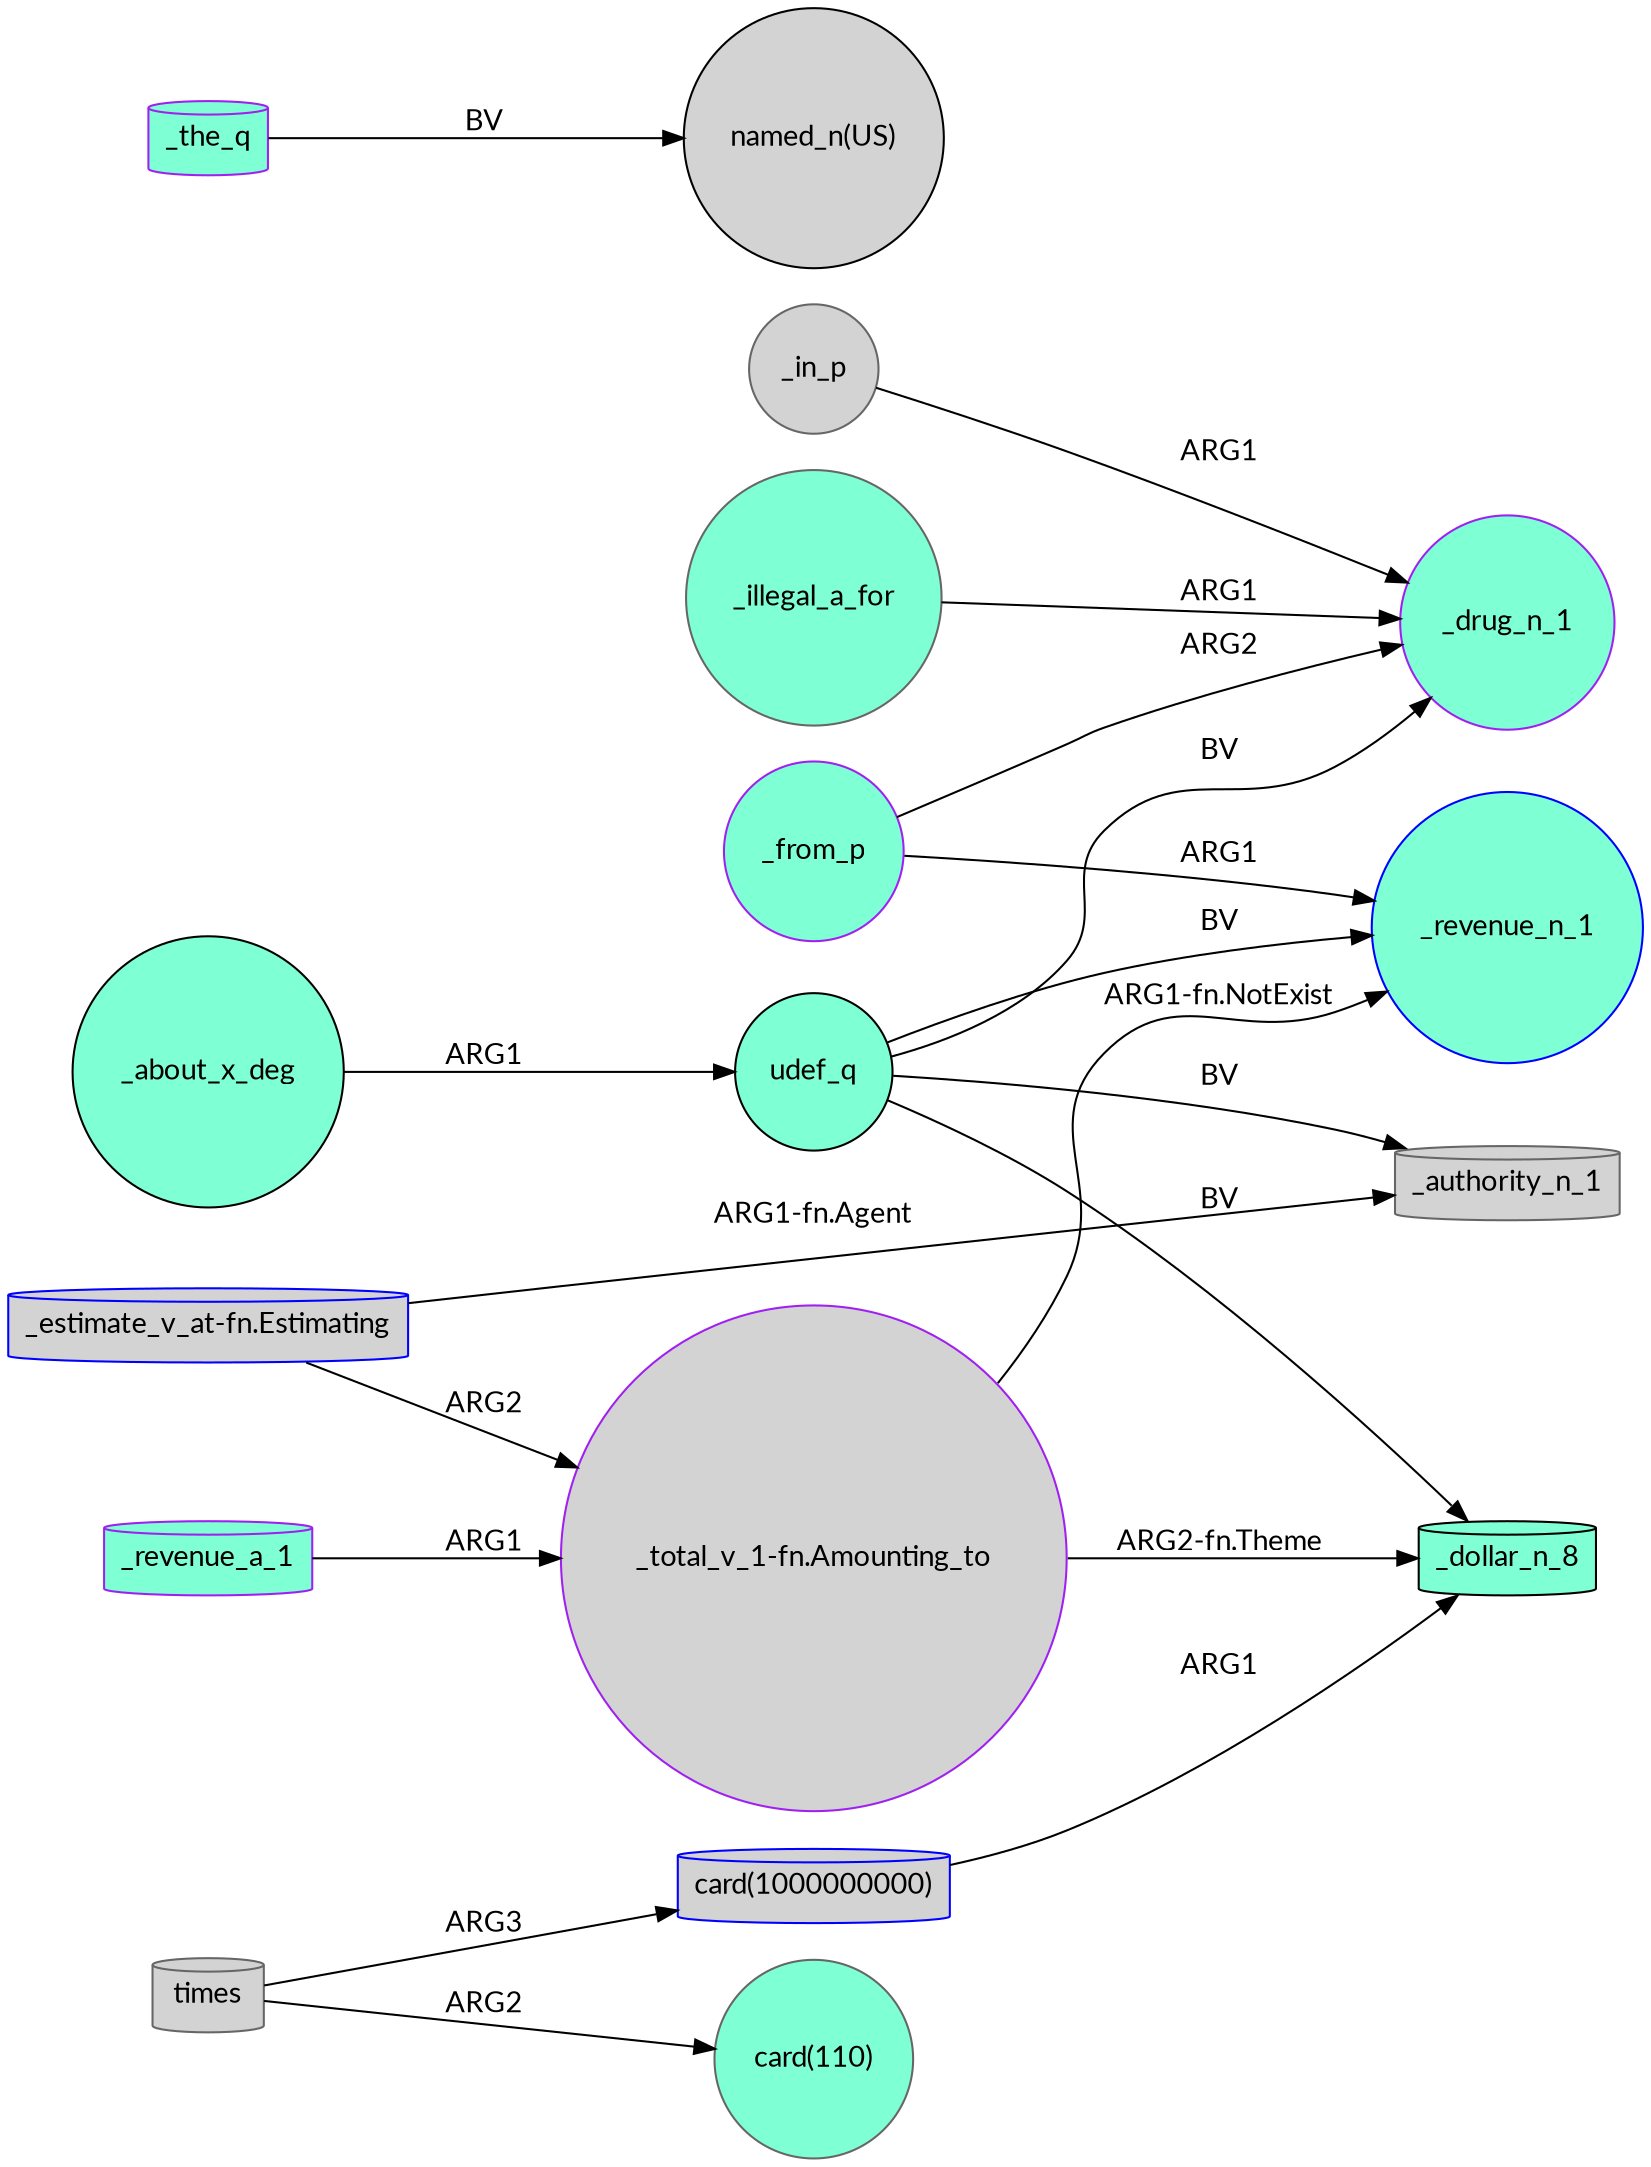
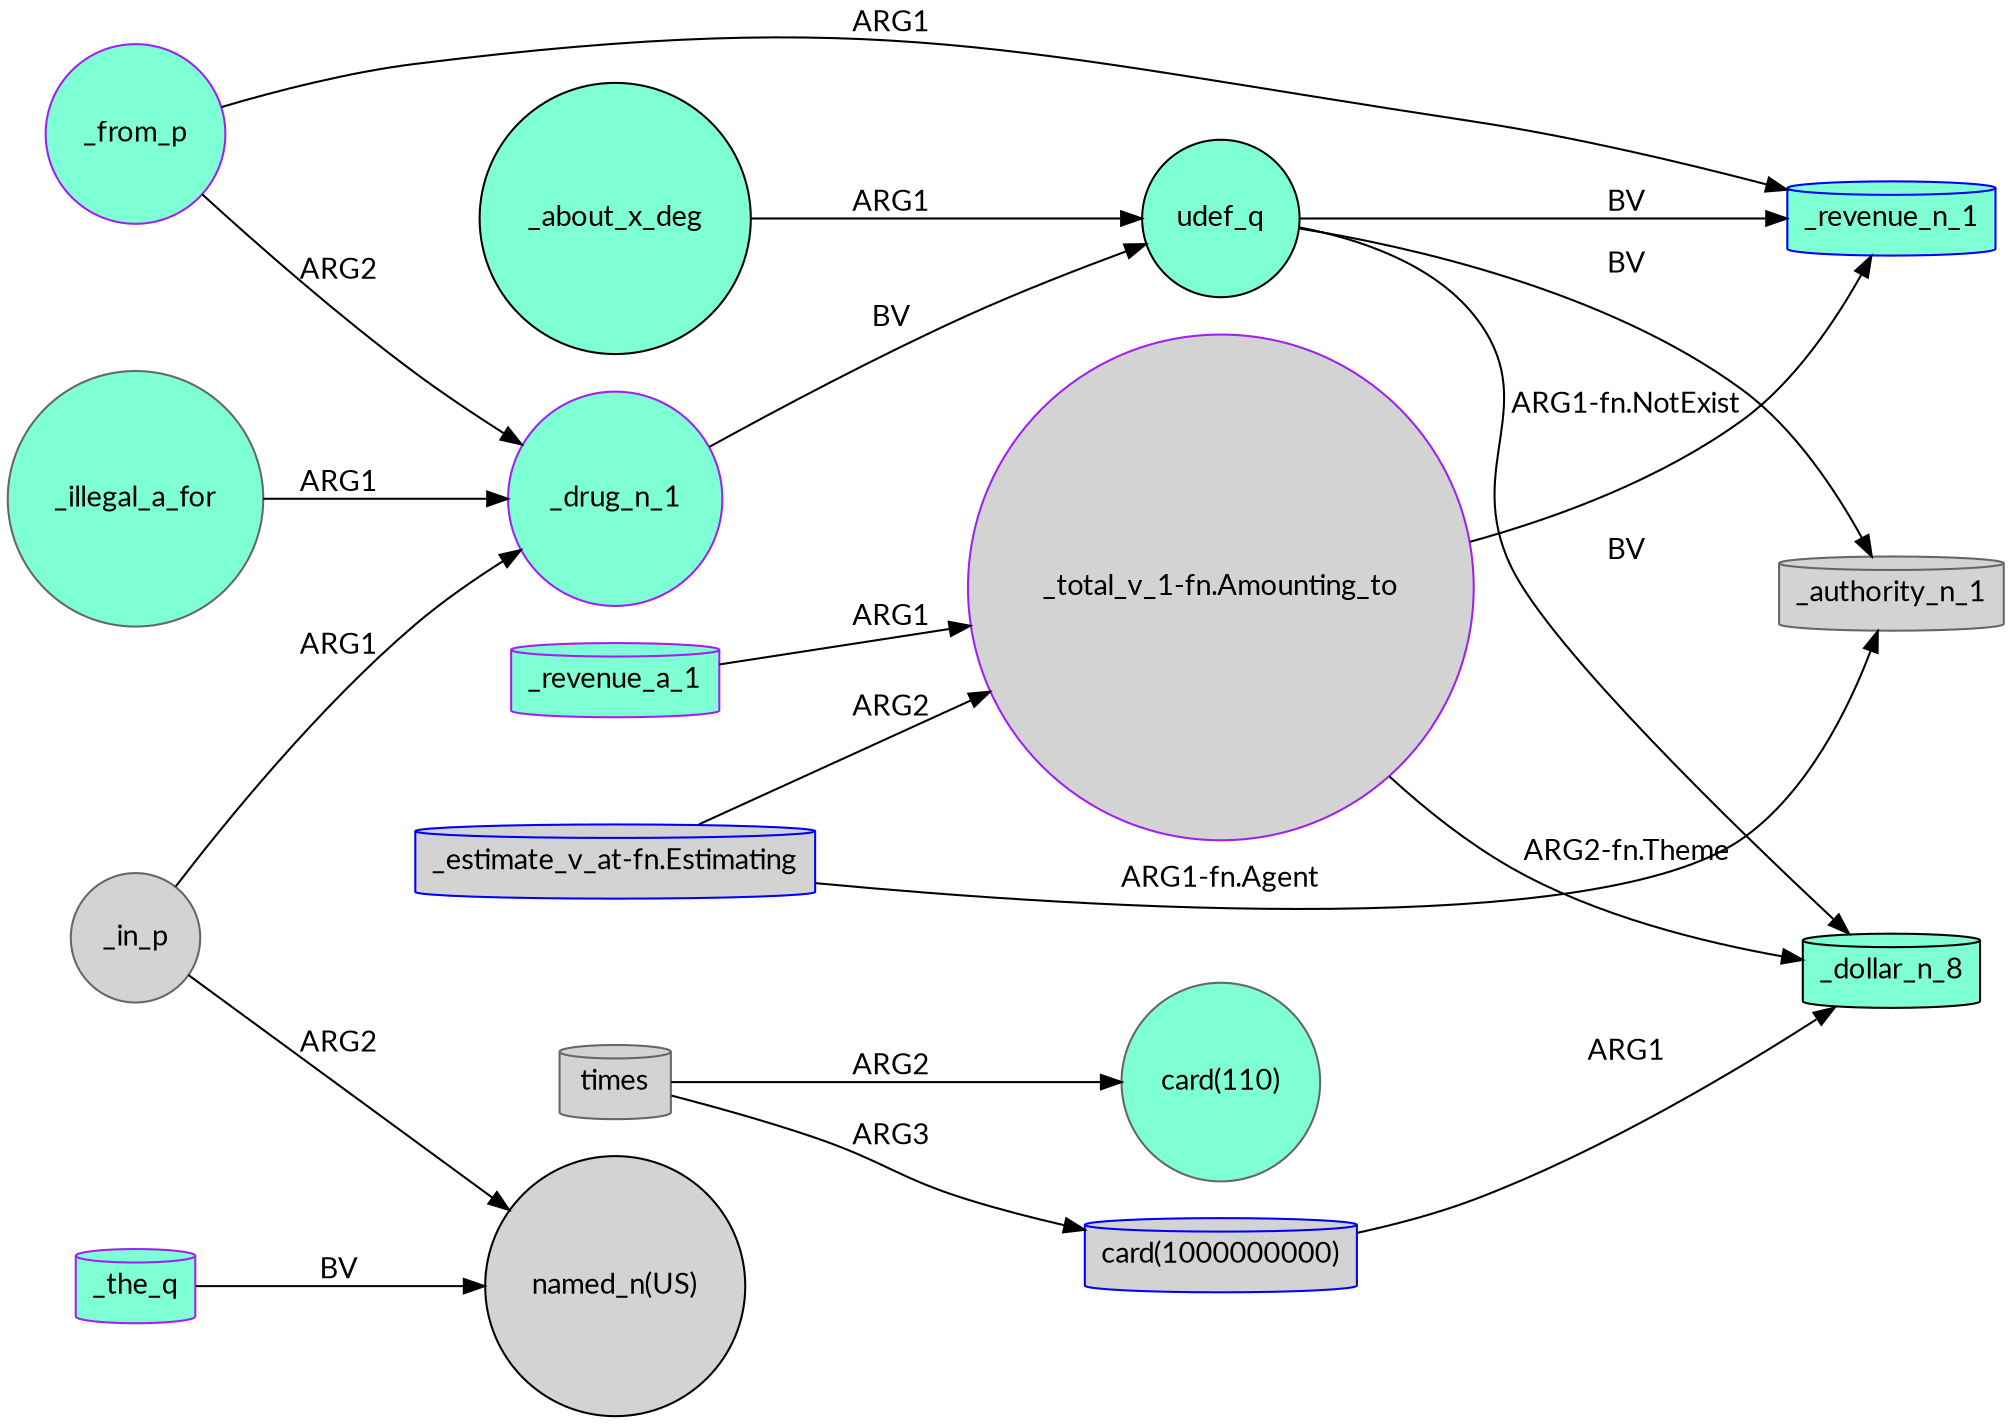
edge "udef_q" -> "_drug_n_1": reversed
node "_revenue_n_1": shape circle -> cylinder
edge "_in_p" -> "named_n(US)": added, label "ARG2"
